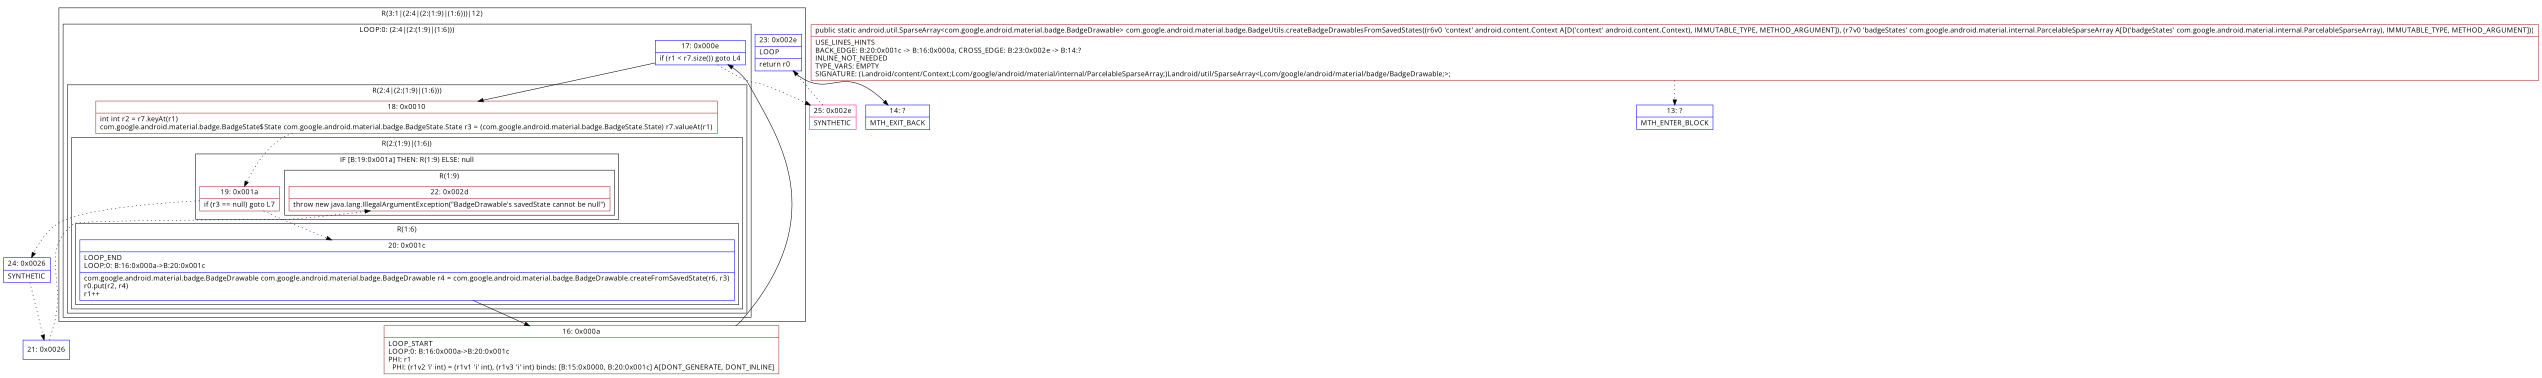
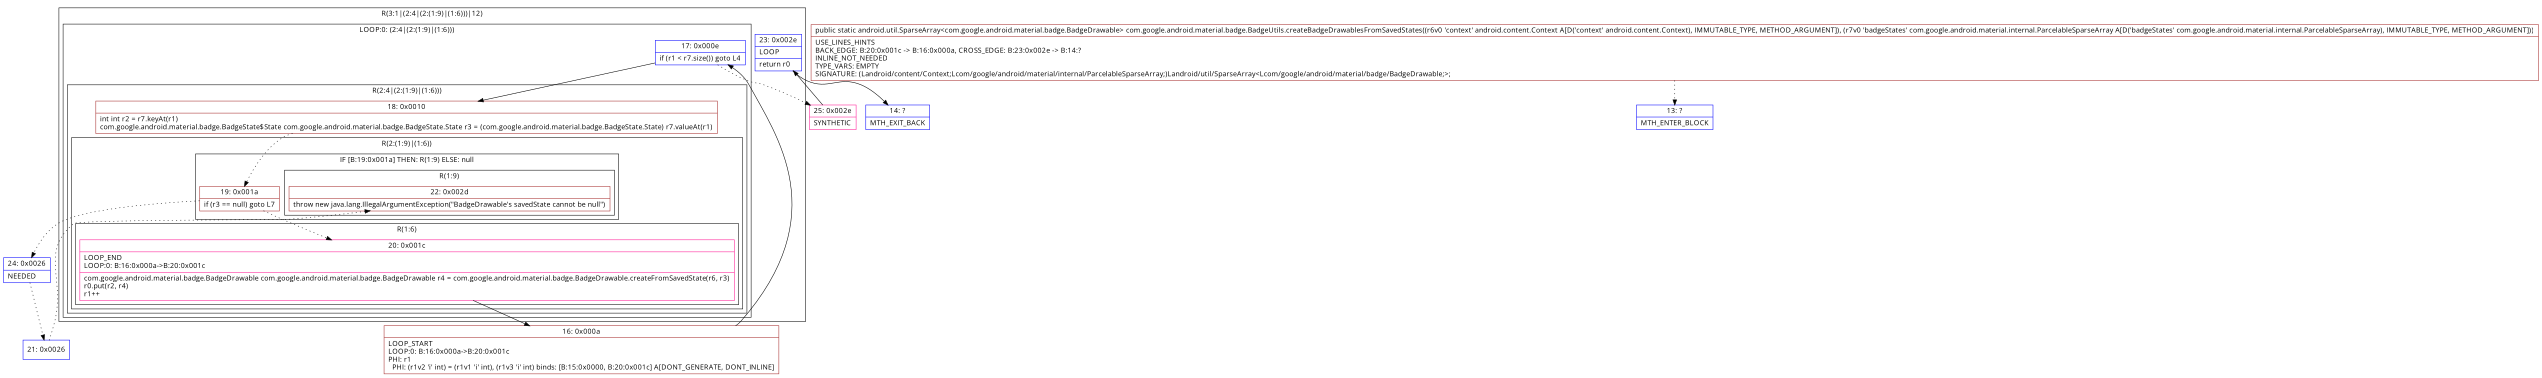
edge "25: 0x002e" -> "23: 0x002e": style dotted -> solid
node "20: 0x001c": color blue -> deeppink
node "24: 0x0026": text "SYNTHETIC" -> "NEEDED"
